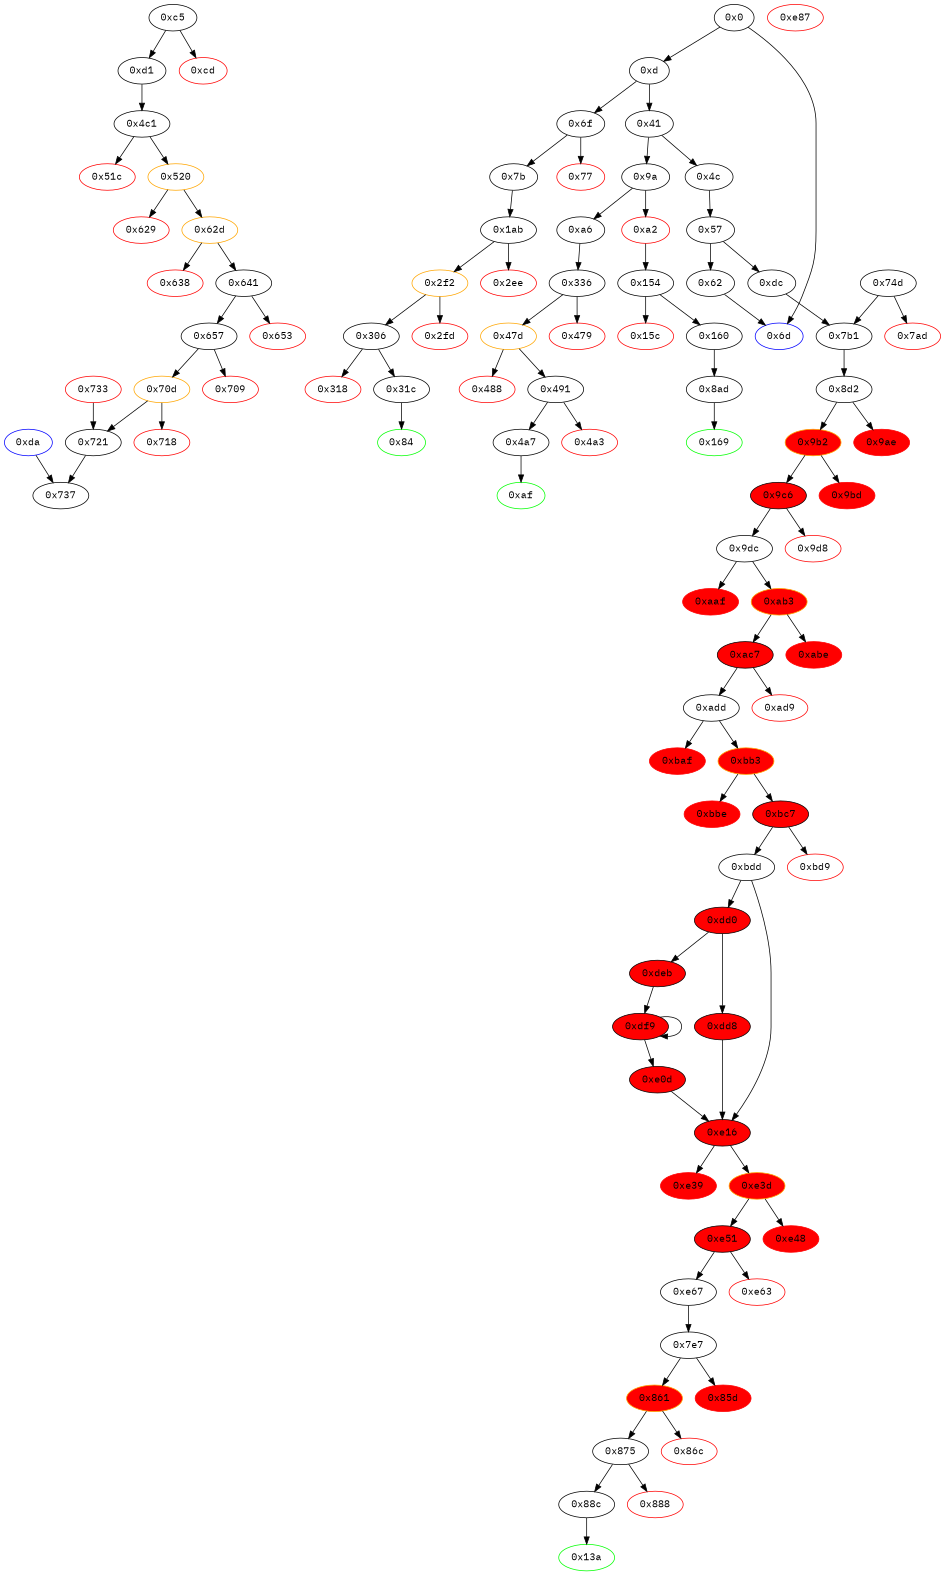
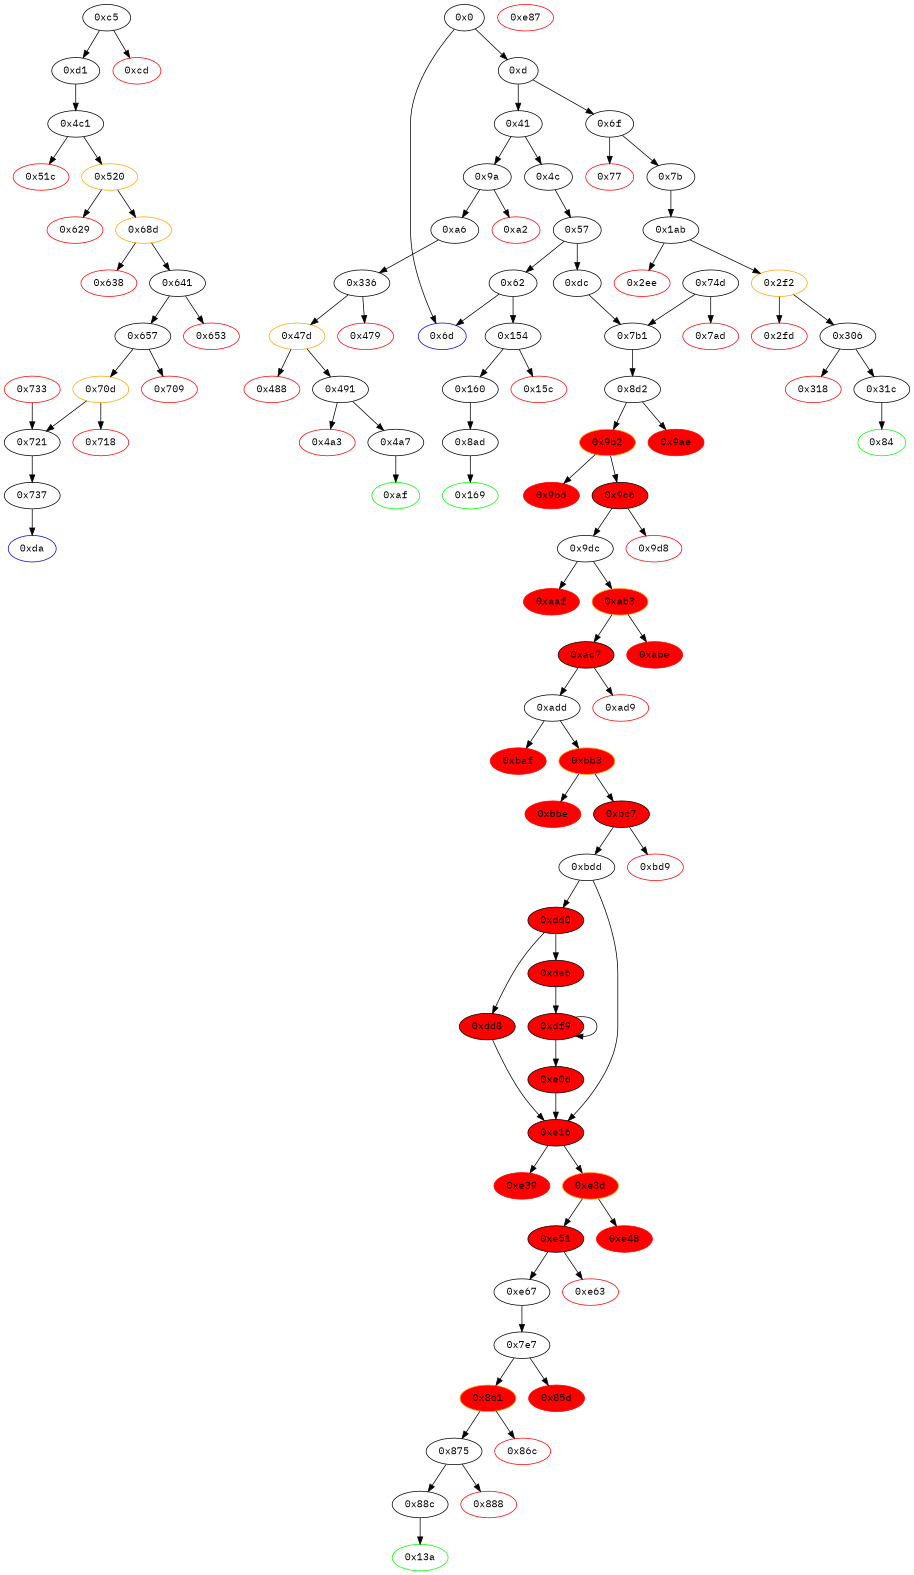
node "0x62d": label "0x62d" -> "0x68d"
edge "0xa2" -> "0x154": now "0x62" -> "0x154"
edge "0xda" -> "0x737": reversed
